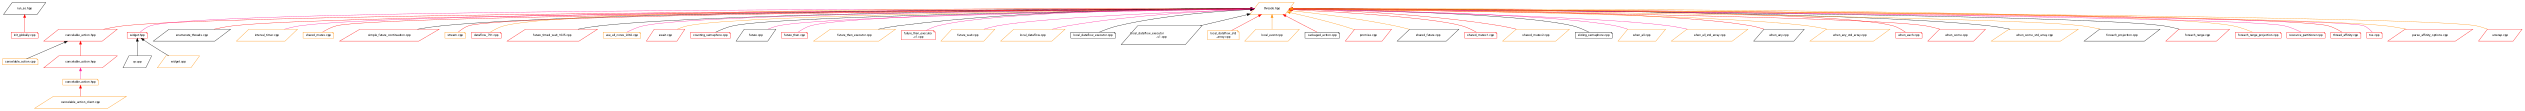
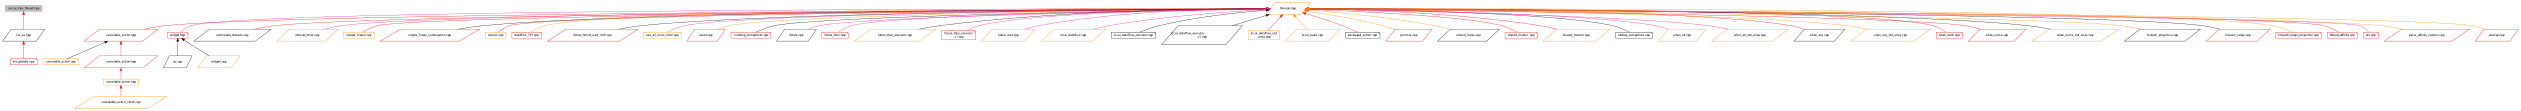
node "run_as_hpx_thread.hpp": added
node "resource_partitioner.cpp": removed
